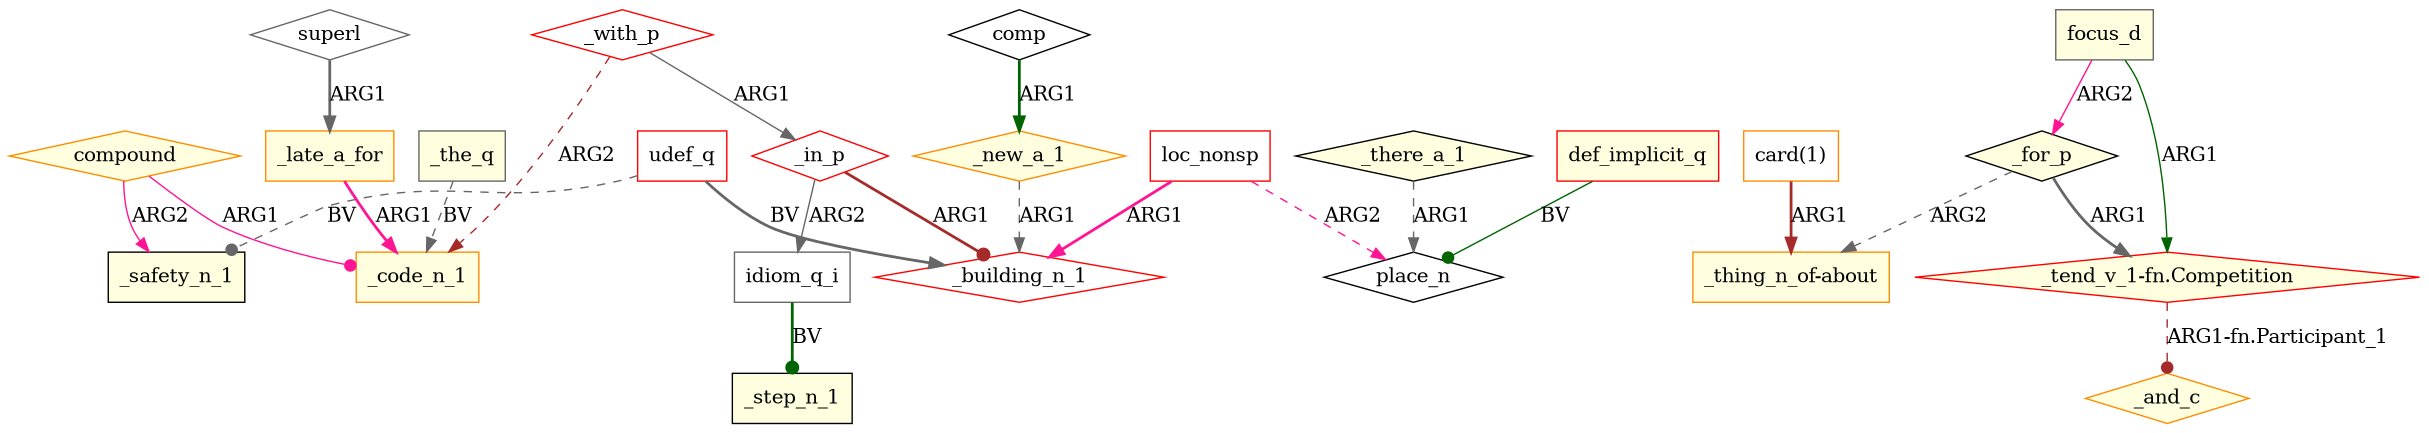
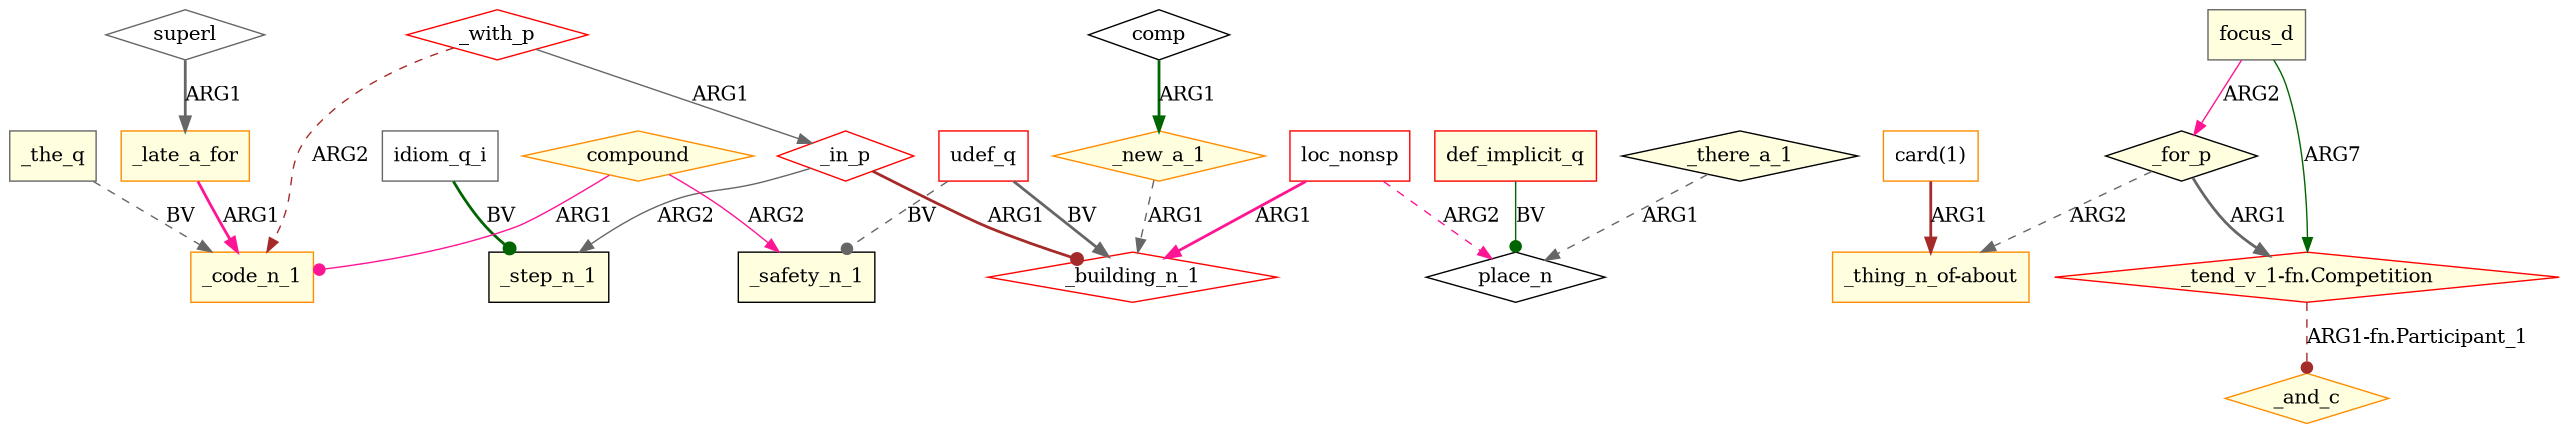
edge "focus_d" -> "_tend_v_1-fn.Competition": label "ARG1" -> "ARG7"
edge "_in_p" -> "idiom_q_i": now "_in_p" -> "_step_n_1"
